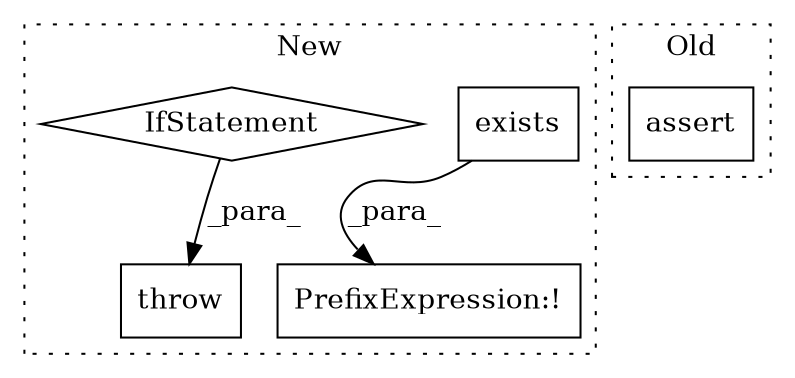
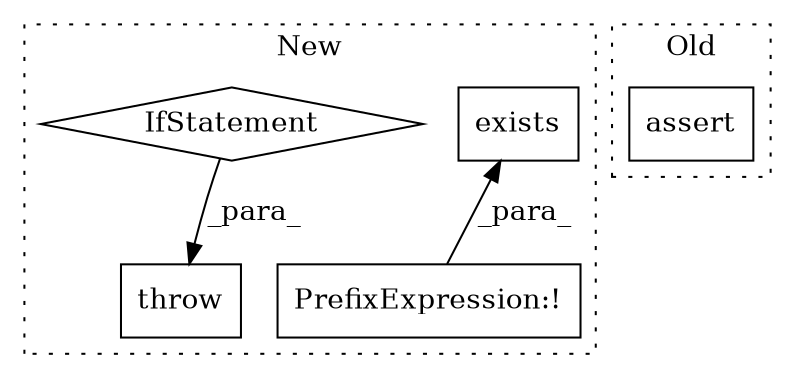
edge "exists" -> "PrefixExpression:!": reversed
